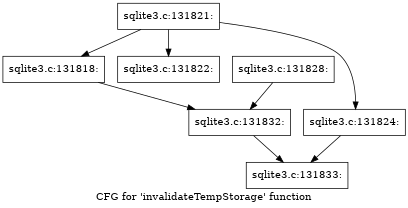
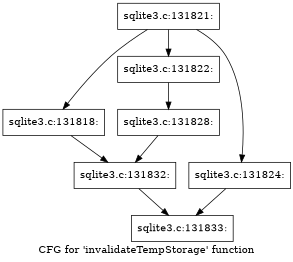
edge "sqlite3.c:131822:" -> "sqlite3.c:131828:": added
